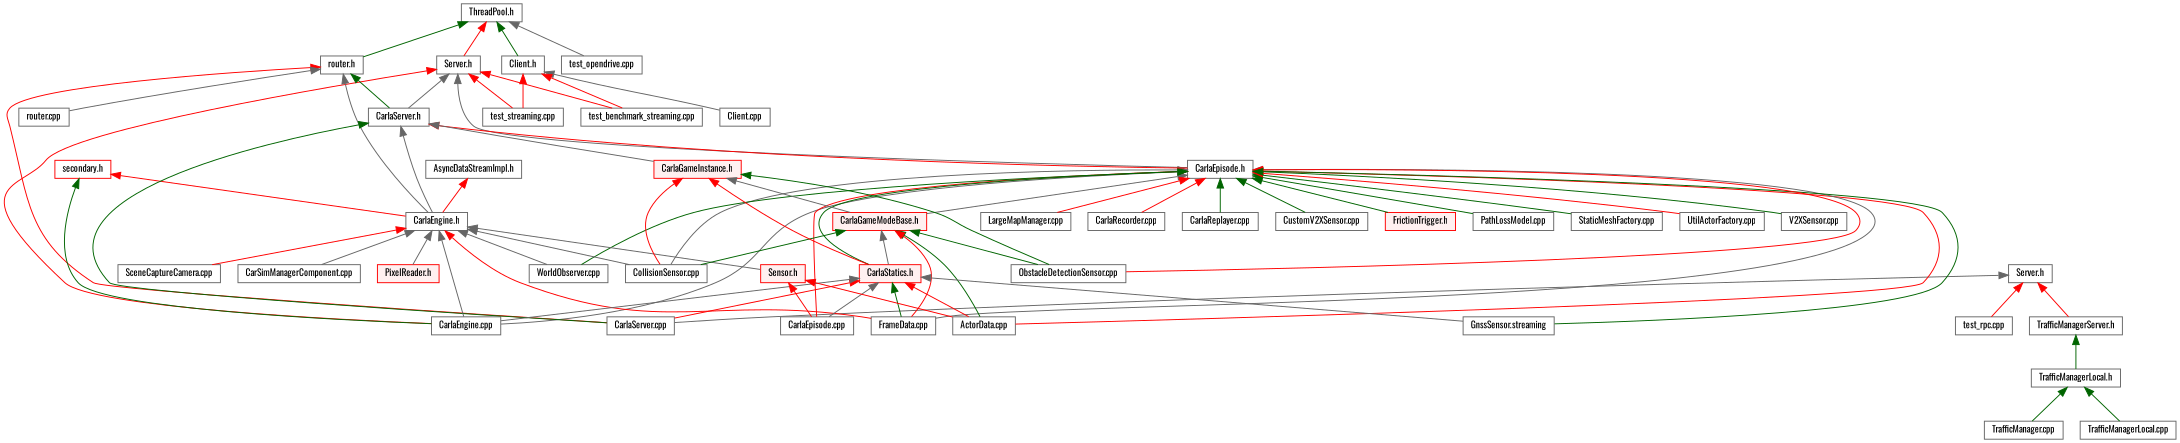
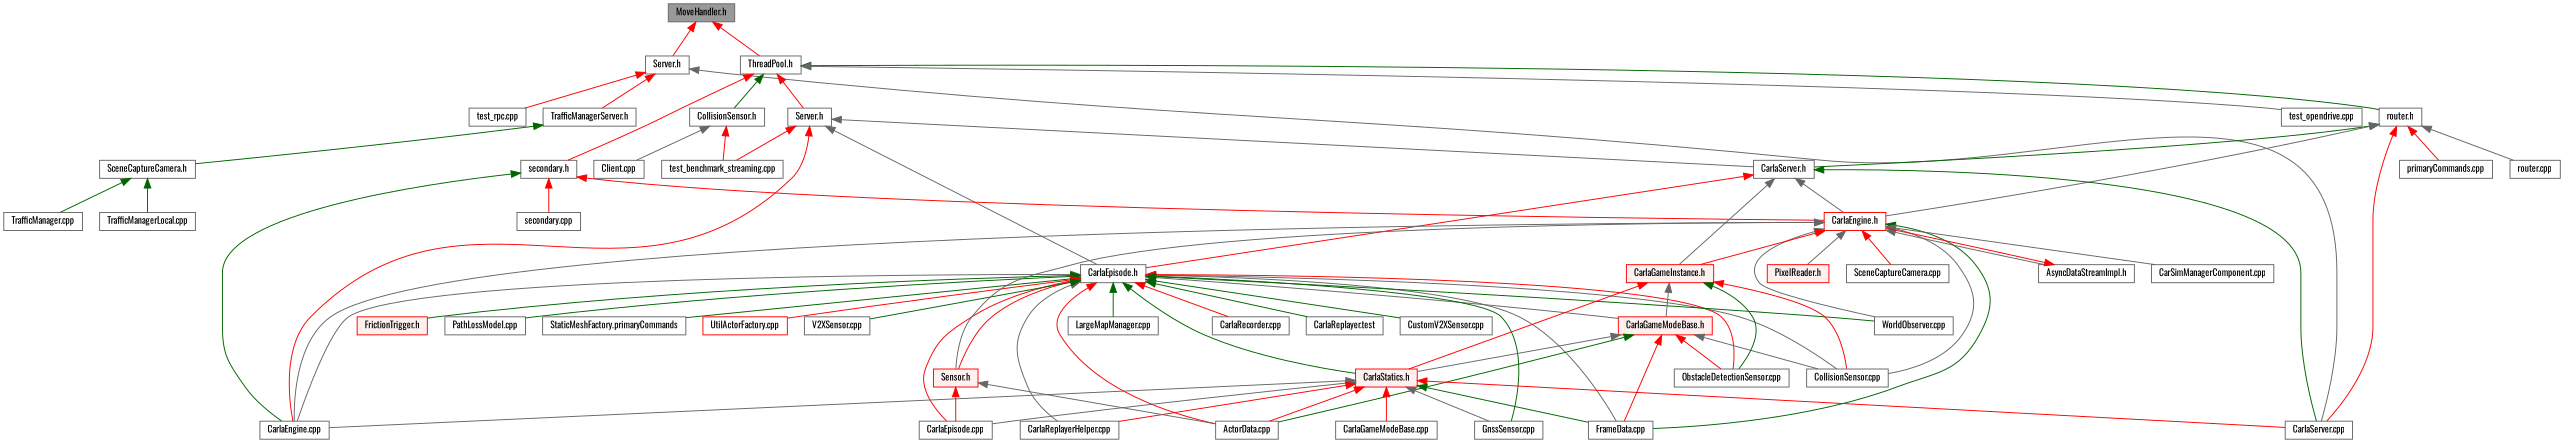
node "MoveHandler.h": added
node "Client.h": label "Client.h" -> "CollisionSensor.h"
node "test_streaming.cpp": removed
edge "secondary.h" -> "ThreadPool.h": added
node "secondary.h": color red -> grey40
node "primaryCommands.cpp": added
edge "LargeMapManager.cpp" -> "CarlaEpisode.h": color red -> darkgreen
node "CarlaEngine.h": color grey40 -> red
node "secondary.cpp": added
node "CarlaReplayer.cpp": label "CarlaReplayer.cpp" -> "CarlaReplayer.test"
node "StaticMeshFactory.cpp": label "StaticMeshFactory.cpp" -> "StaticMeshFactory.primaryCommands"
node "UtilActorFactory.cpp": color grey40 -> red
edge "CollisionSensor.cpp" -> "CarlaGameModeBase.h": color darkgreen -> gray40
edge "ObstacleDetectionSensor.cpp" -> "CarlaGameModeBase.h": color darkgreen -> red
edge "CarlaGameInstance.h" -> "CarlaEngine.h": added
edge "AsyncDataStreamImpl.h" -> "CarlaEngine.h": added
edge "ActorData.cpp" -> "Sensor.h": color red -> gray40
edge "Sensor.h" -> "CarlaEpisode.h": added
edge "FrameData.cpp" -> "CarlaEngine.h": color red -> darkgreen
node "GnssSensor.streaming": label "GnssSensor.streaming" -> "GnssSensor.cpp"
node "TrafficManagerLocal.h": label "TrafficManagerLocal.h" -> "SceneCaptureCamera.h"
node "CarlaReplayerHelper.cpp": added
node "CarlaGameModeBase.cpp": added
